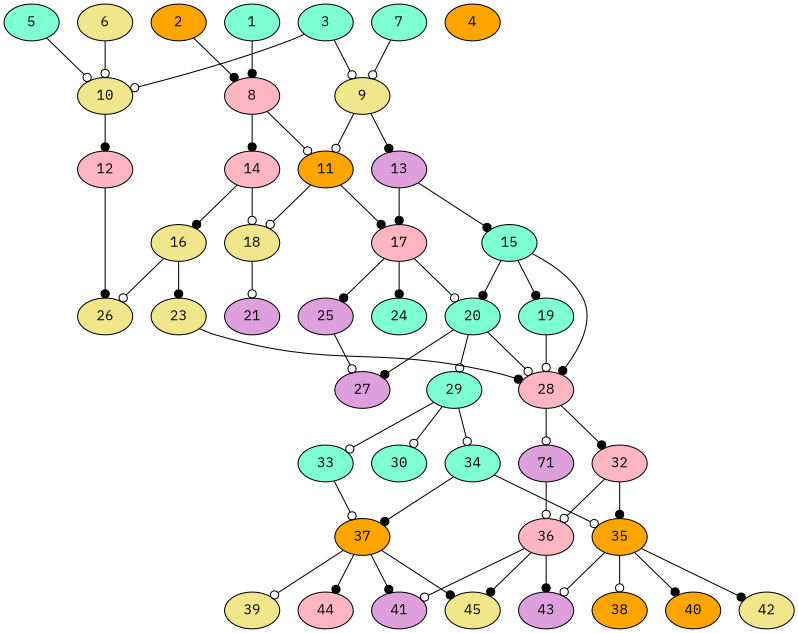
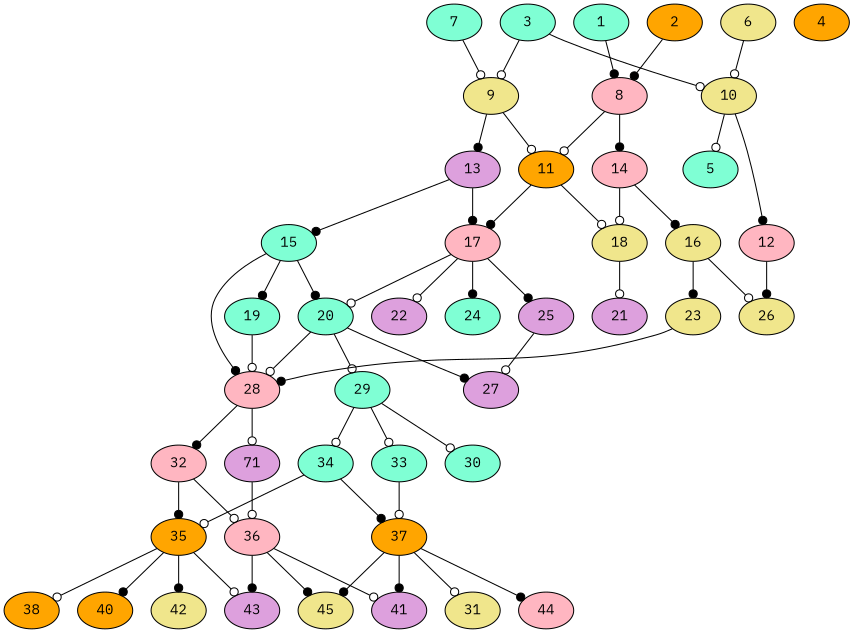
edge "5" -> "10": reversed
node "22": added
node "39": label "39" -> "31"
